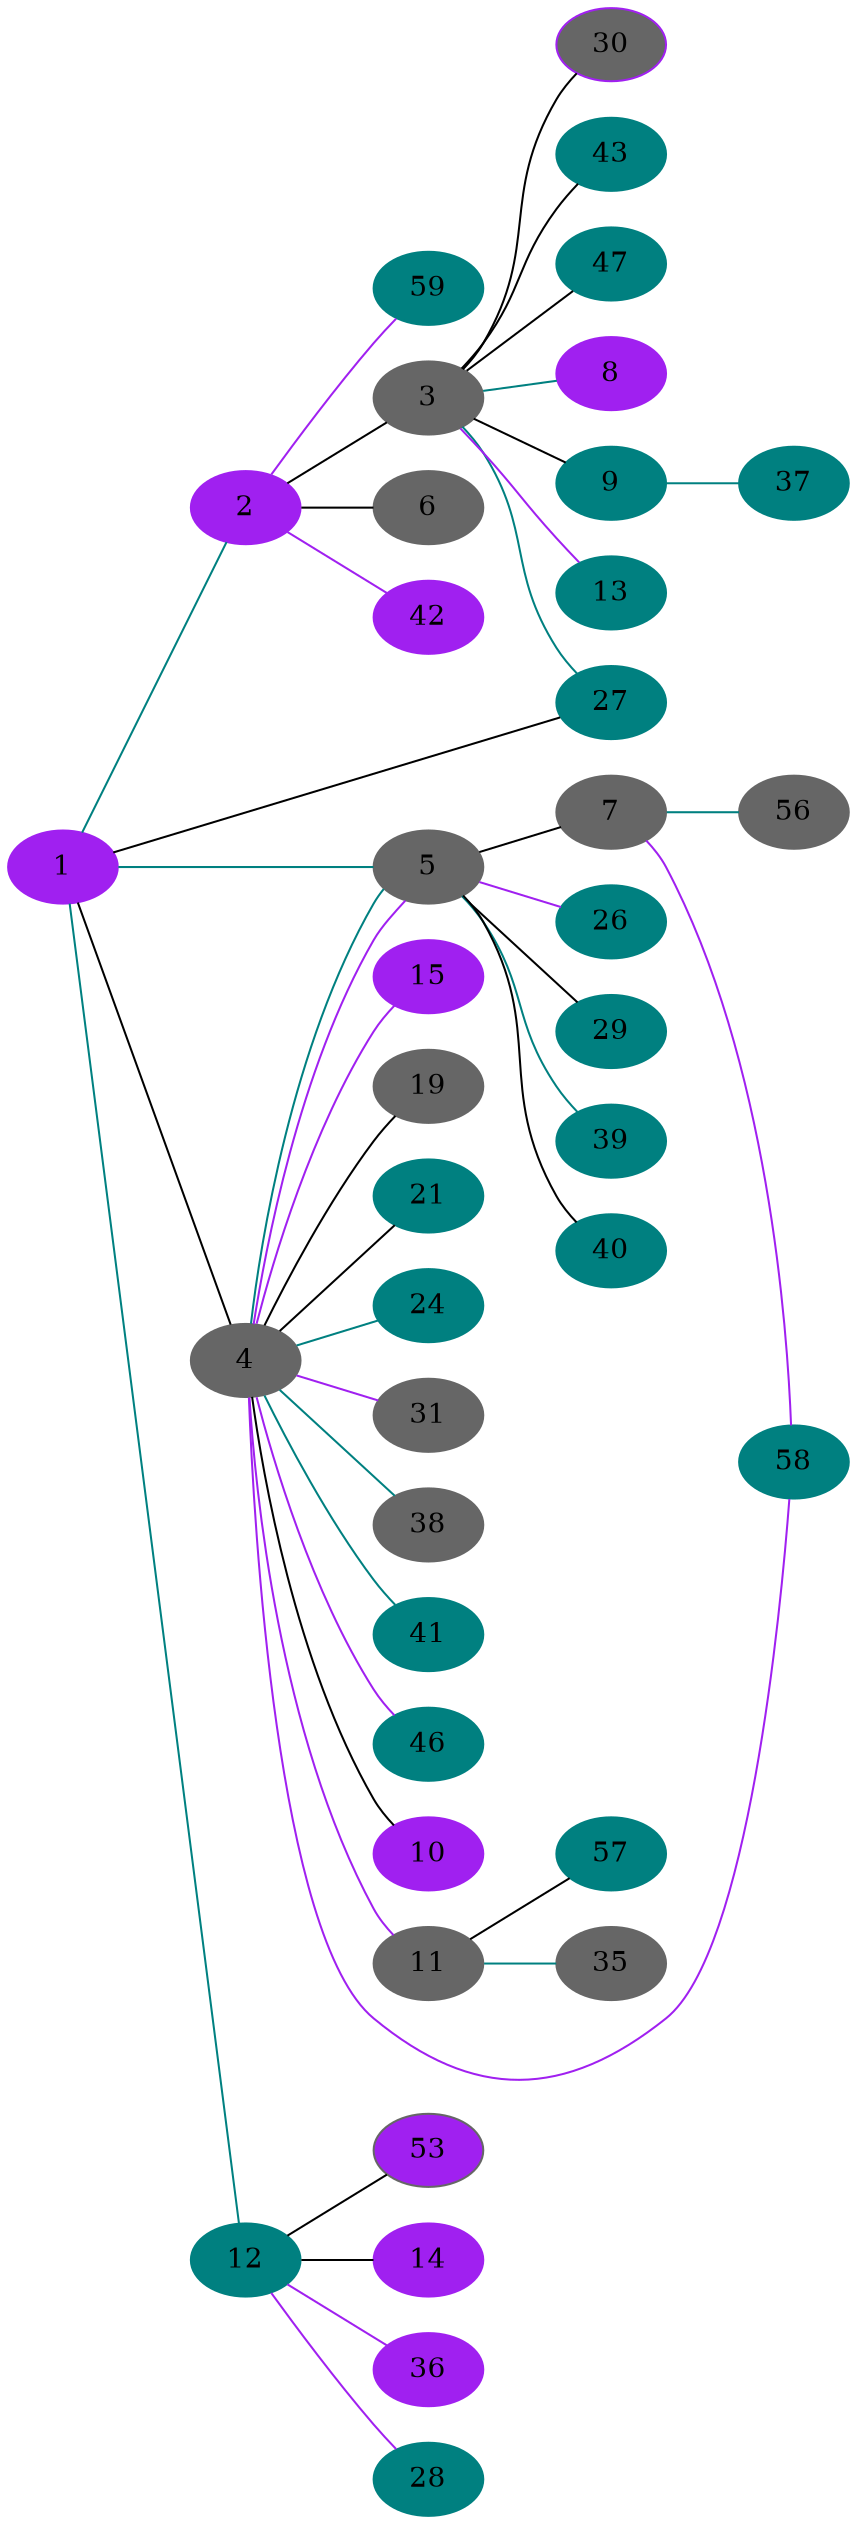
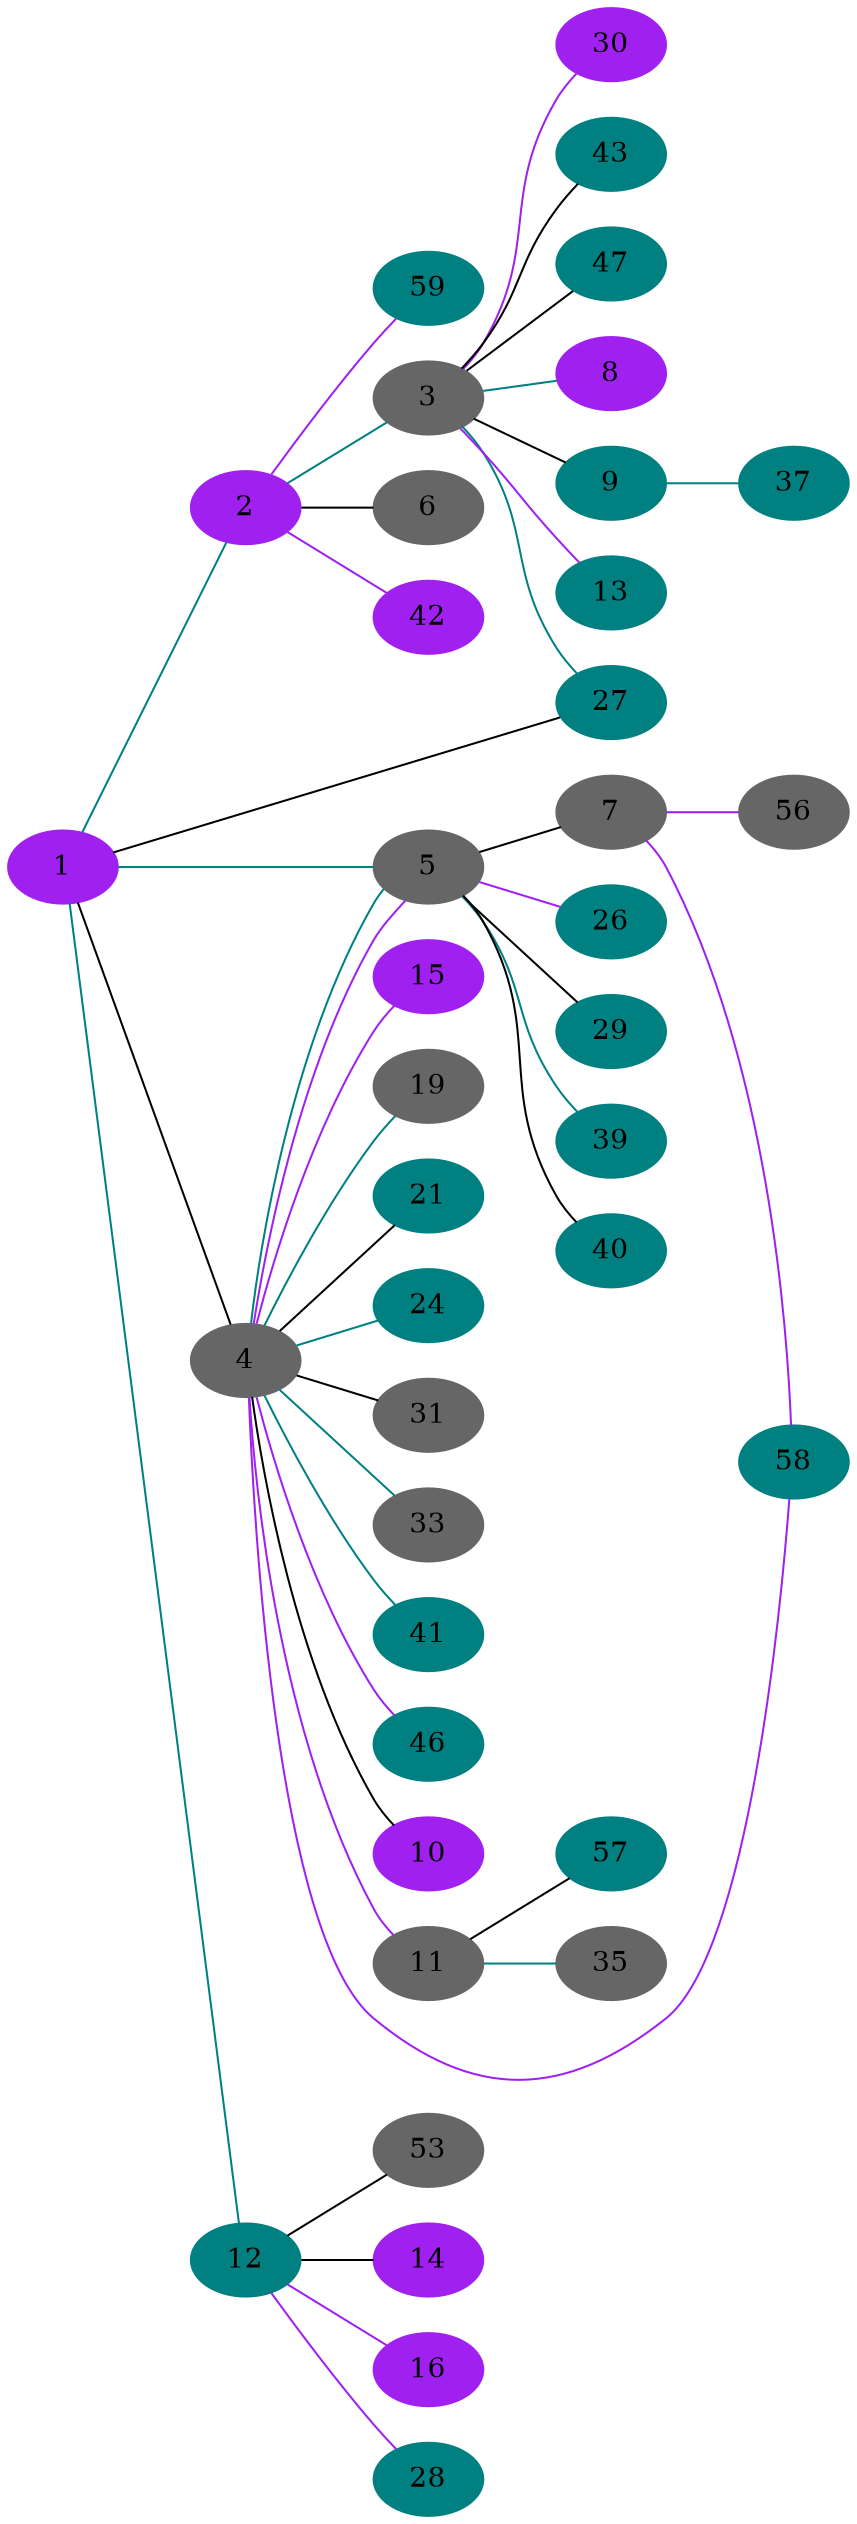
node "30": fillcolor gray40 -> purple
edge "30" -- "3": color black -> purple
edge "3" -- "2": color black -> teal
edge "7" -- "56": color teal -> purple
edge "19" -- "4": color black -> teal
edge "4" -- "31": color purple -> black
node "38": label "38" -> "33"
node "53": fillcolor purple -> gray40
node "36": label "36" -> "16"
